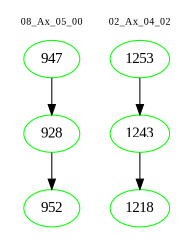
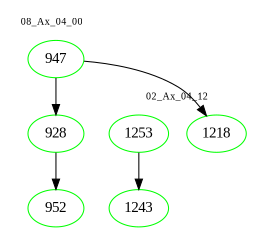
cluster "08_Ax_05_00": label "08_Ax_05_00" -> "08_Ax_04_00"
cluster "02_Ax_04_02": label "02_Ax_04_02" -> "02_Ax_04_12"
edge "1243" -> "1218": now "947" -> "1218"
